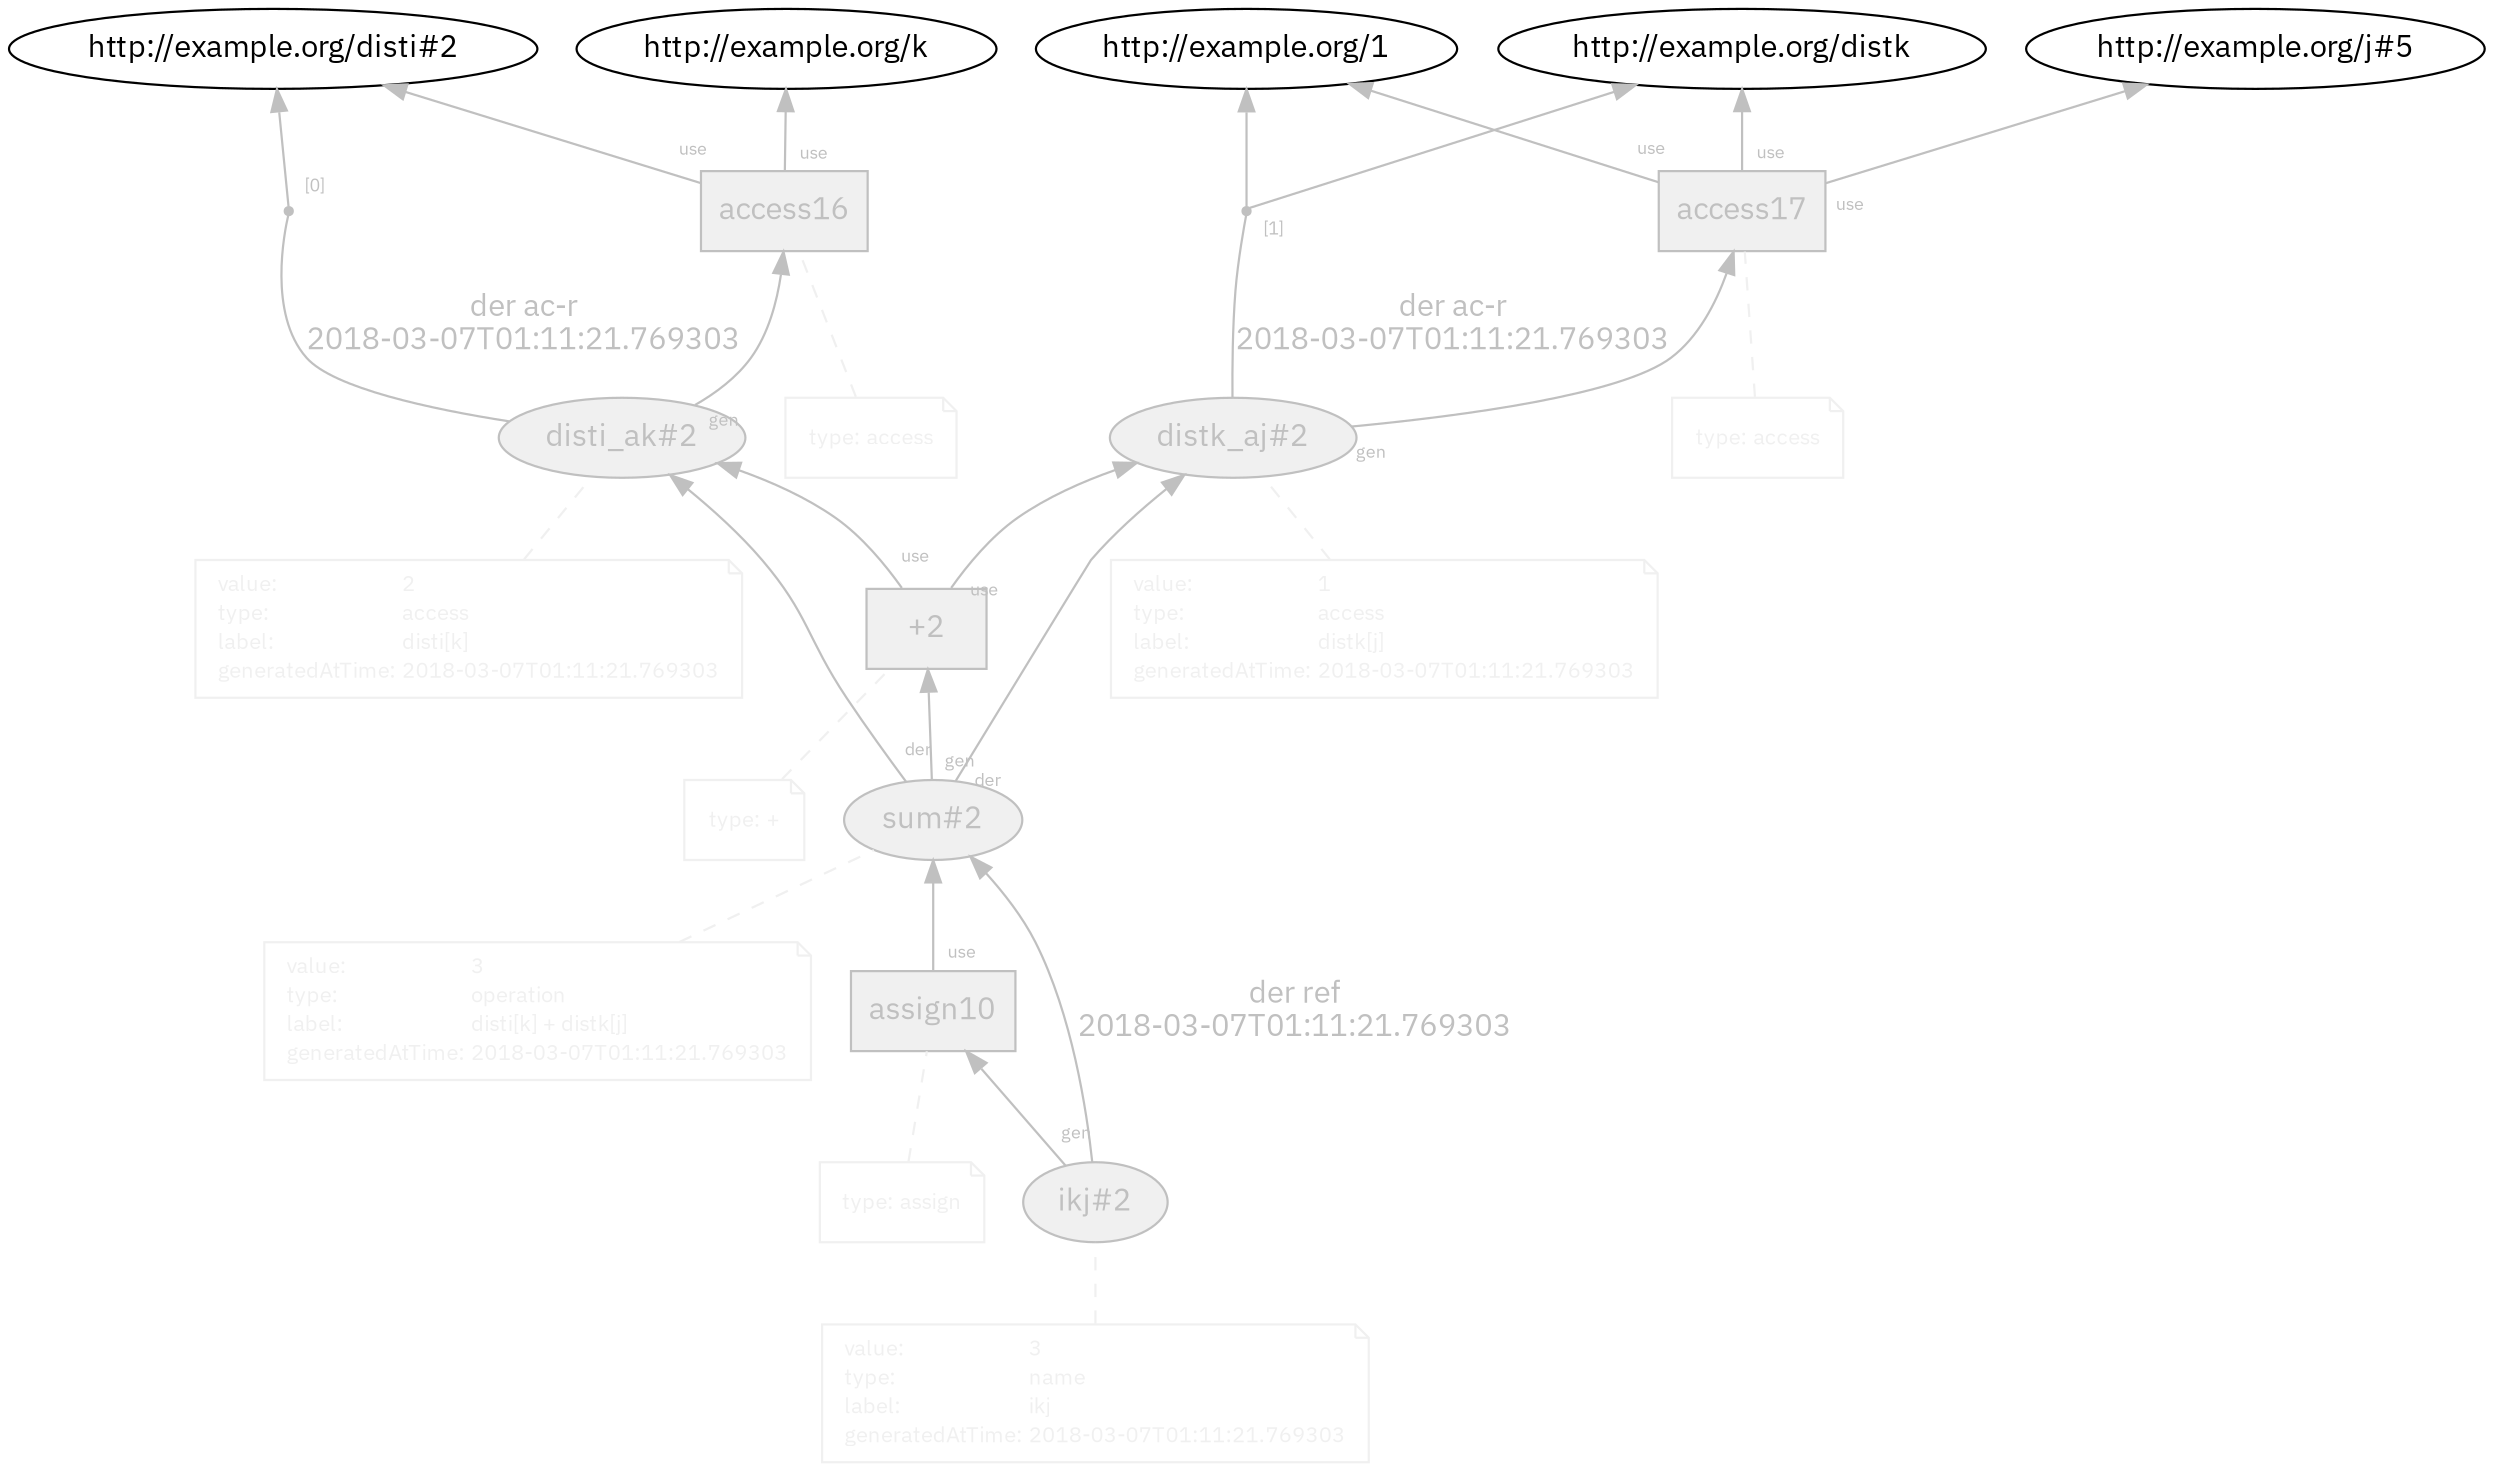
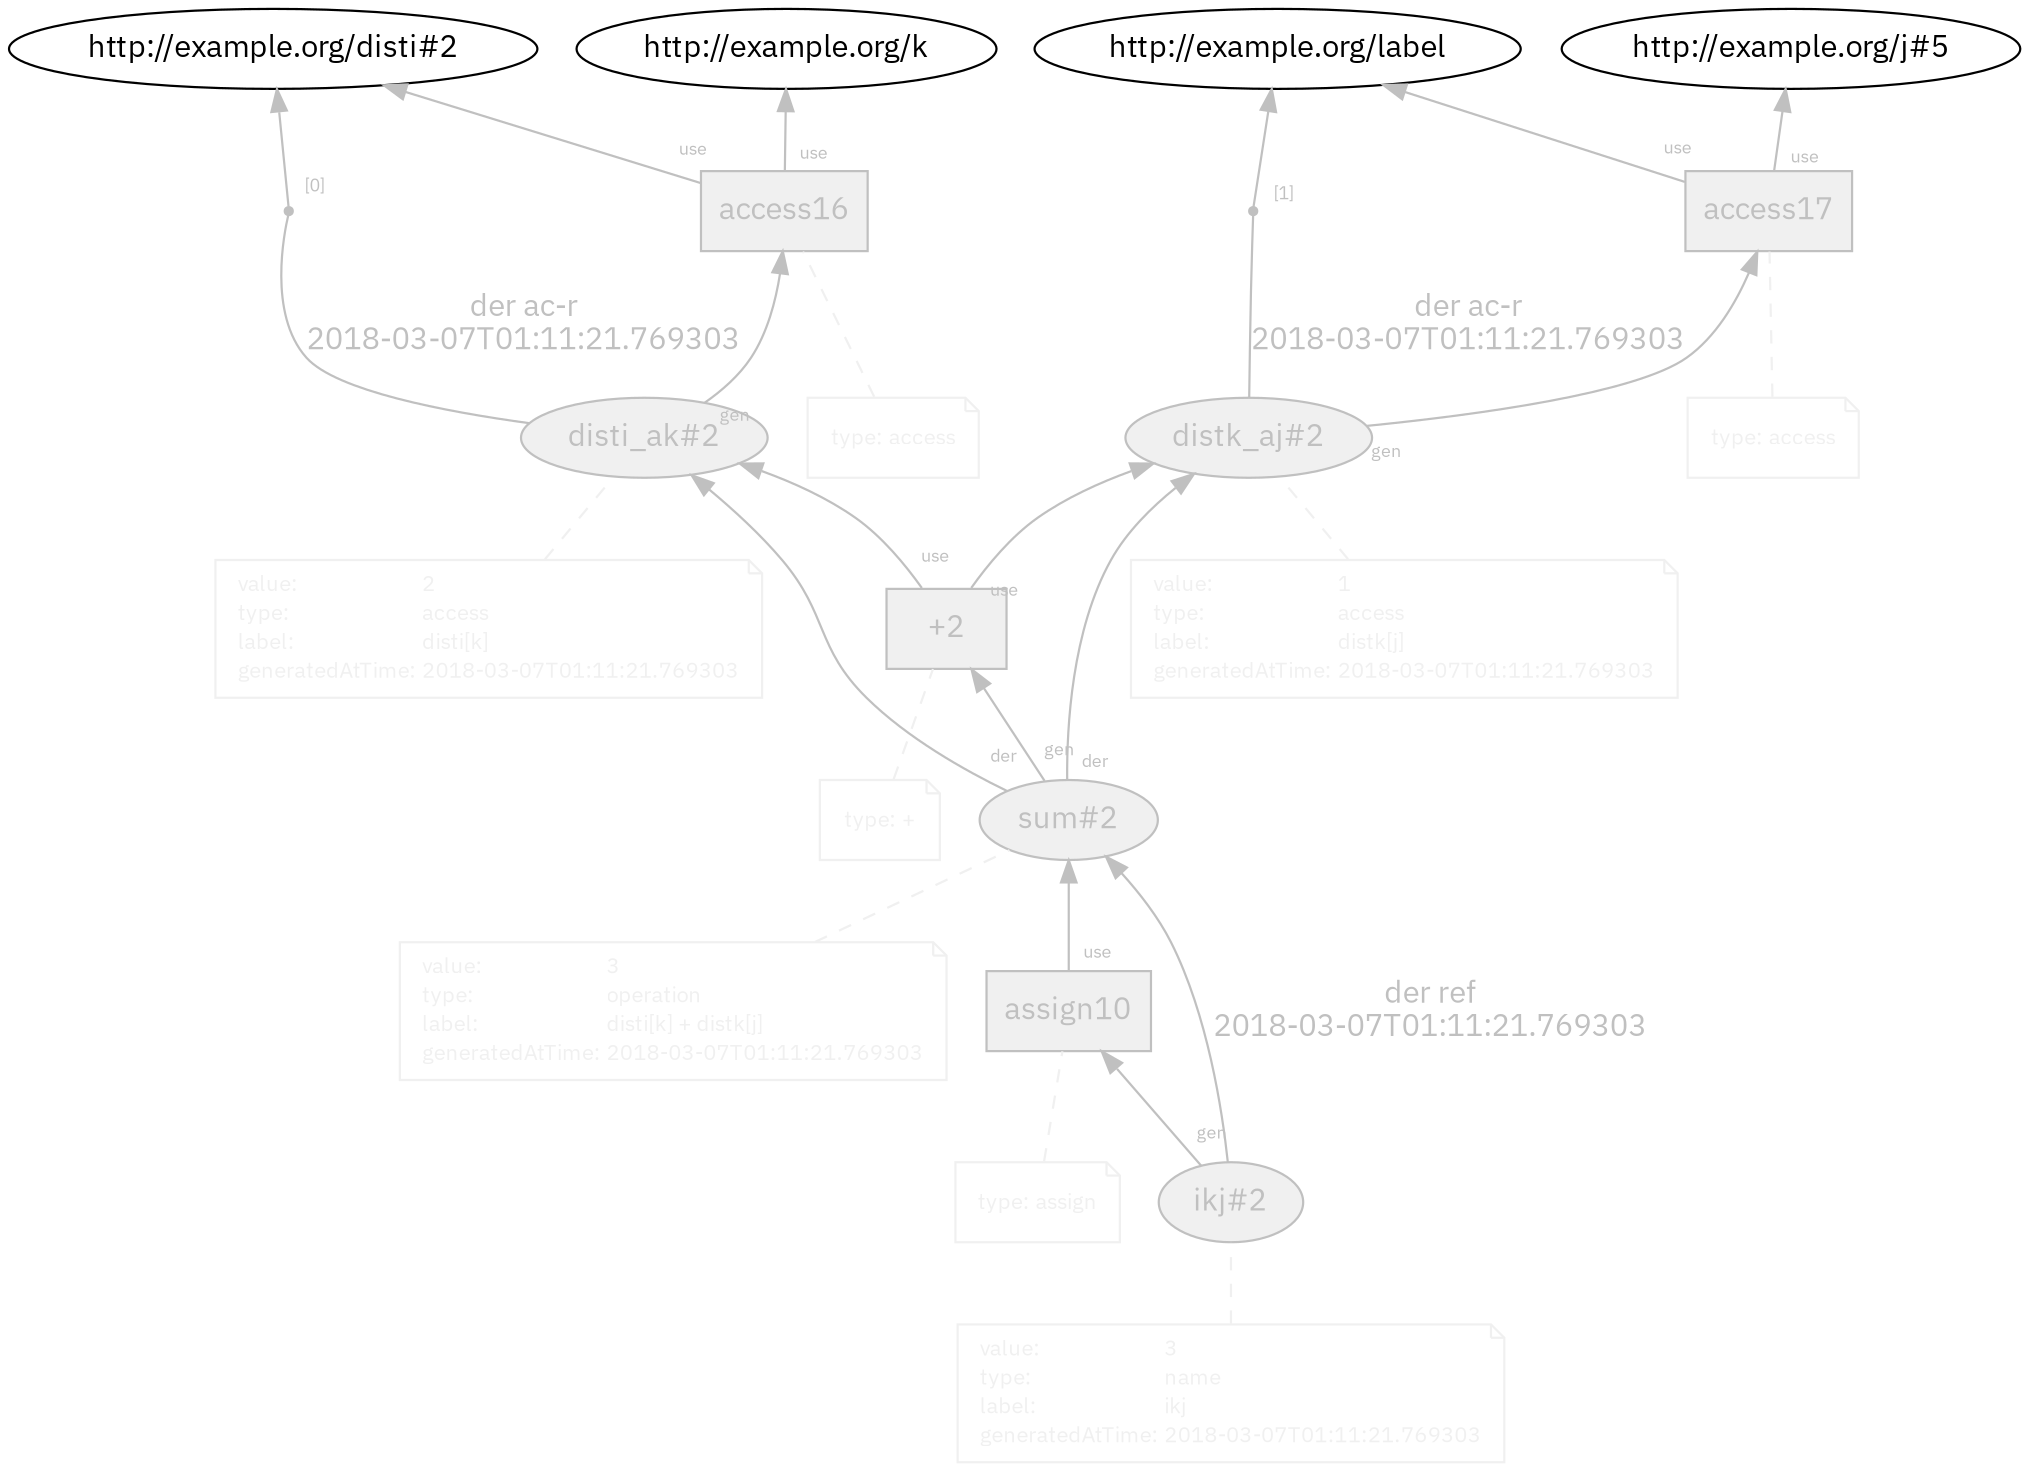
node "http://example.org/1": removed
node "http://example.org/distk": label "http://example.org/distk" -> "http://example.org/label"
